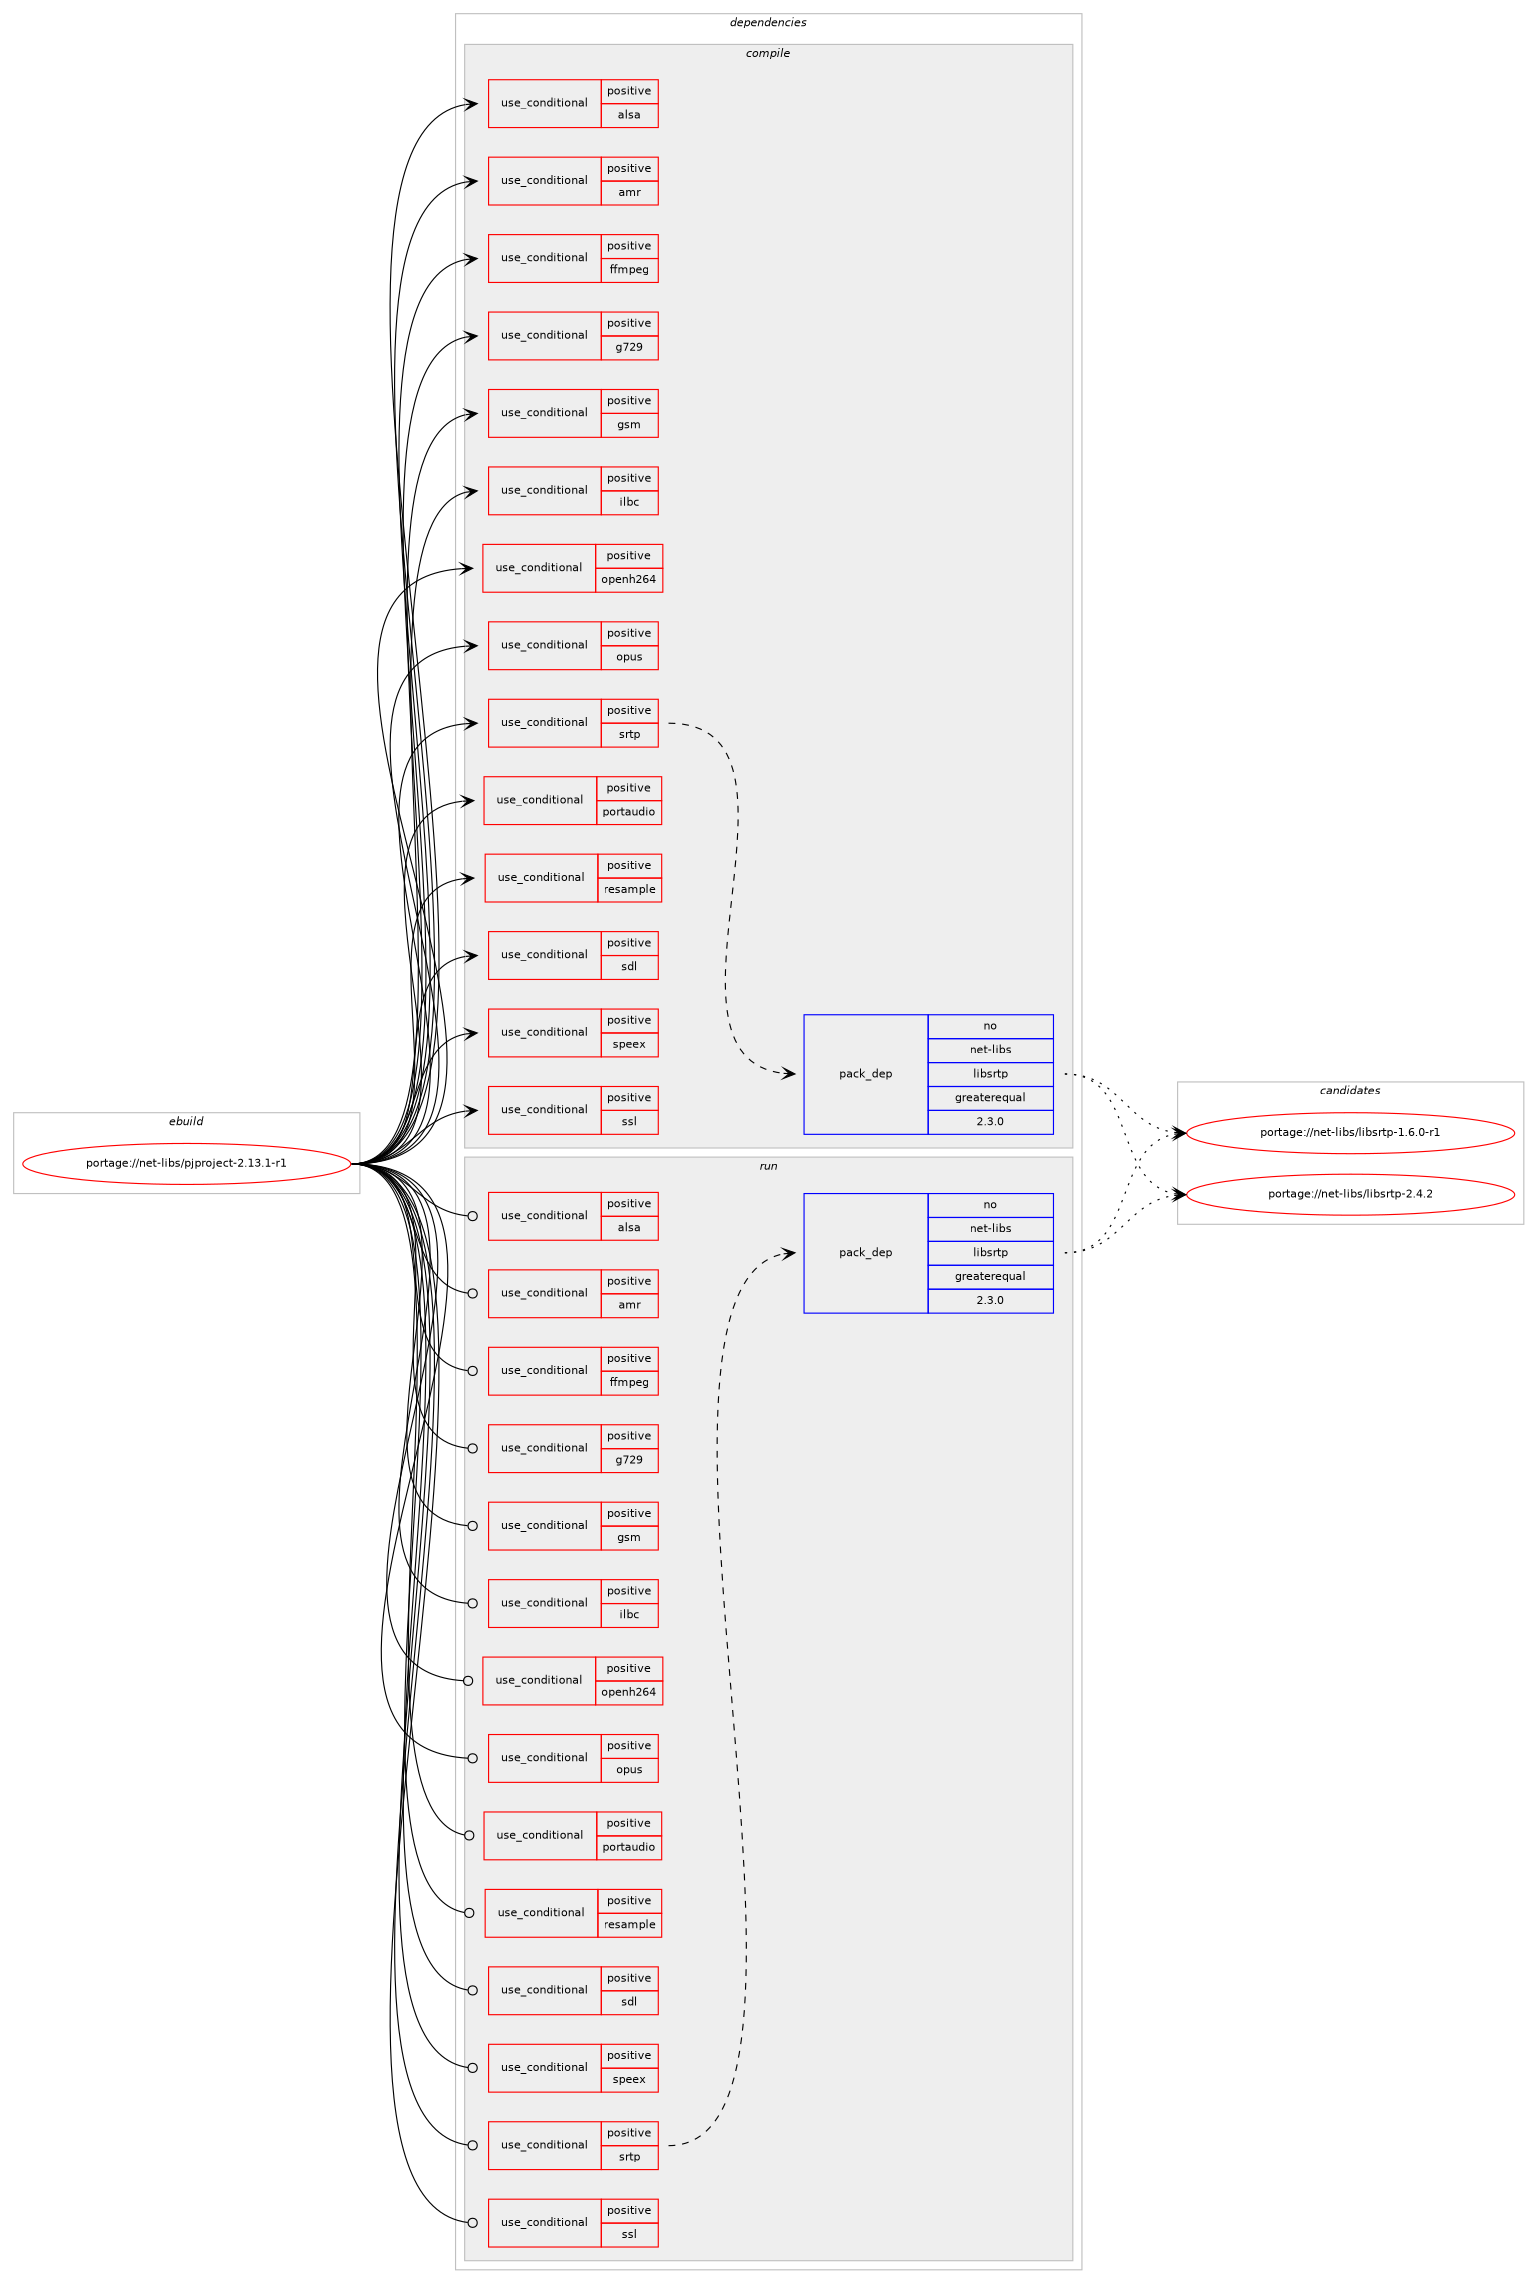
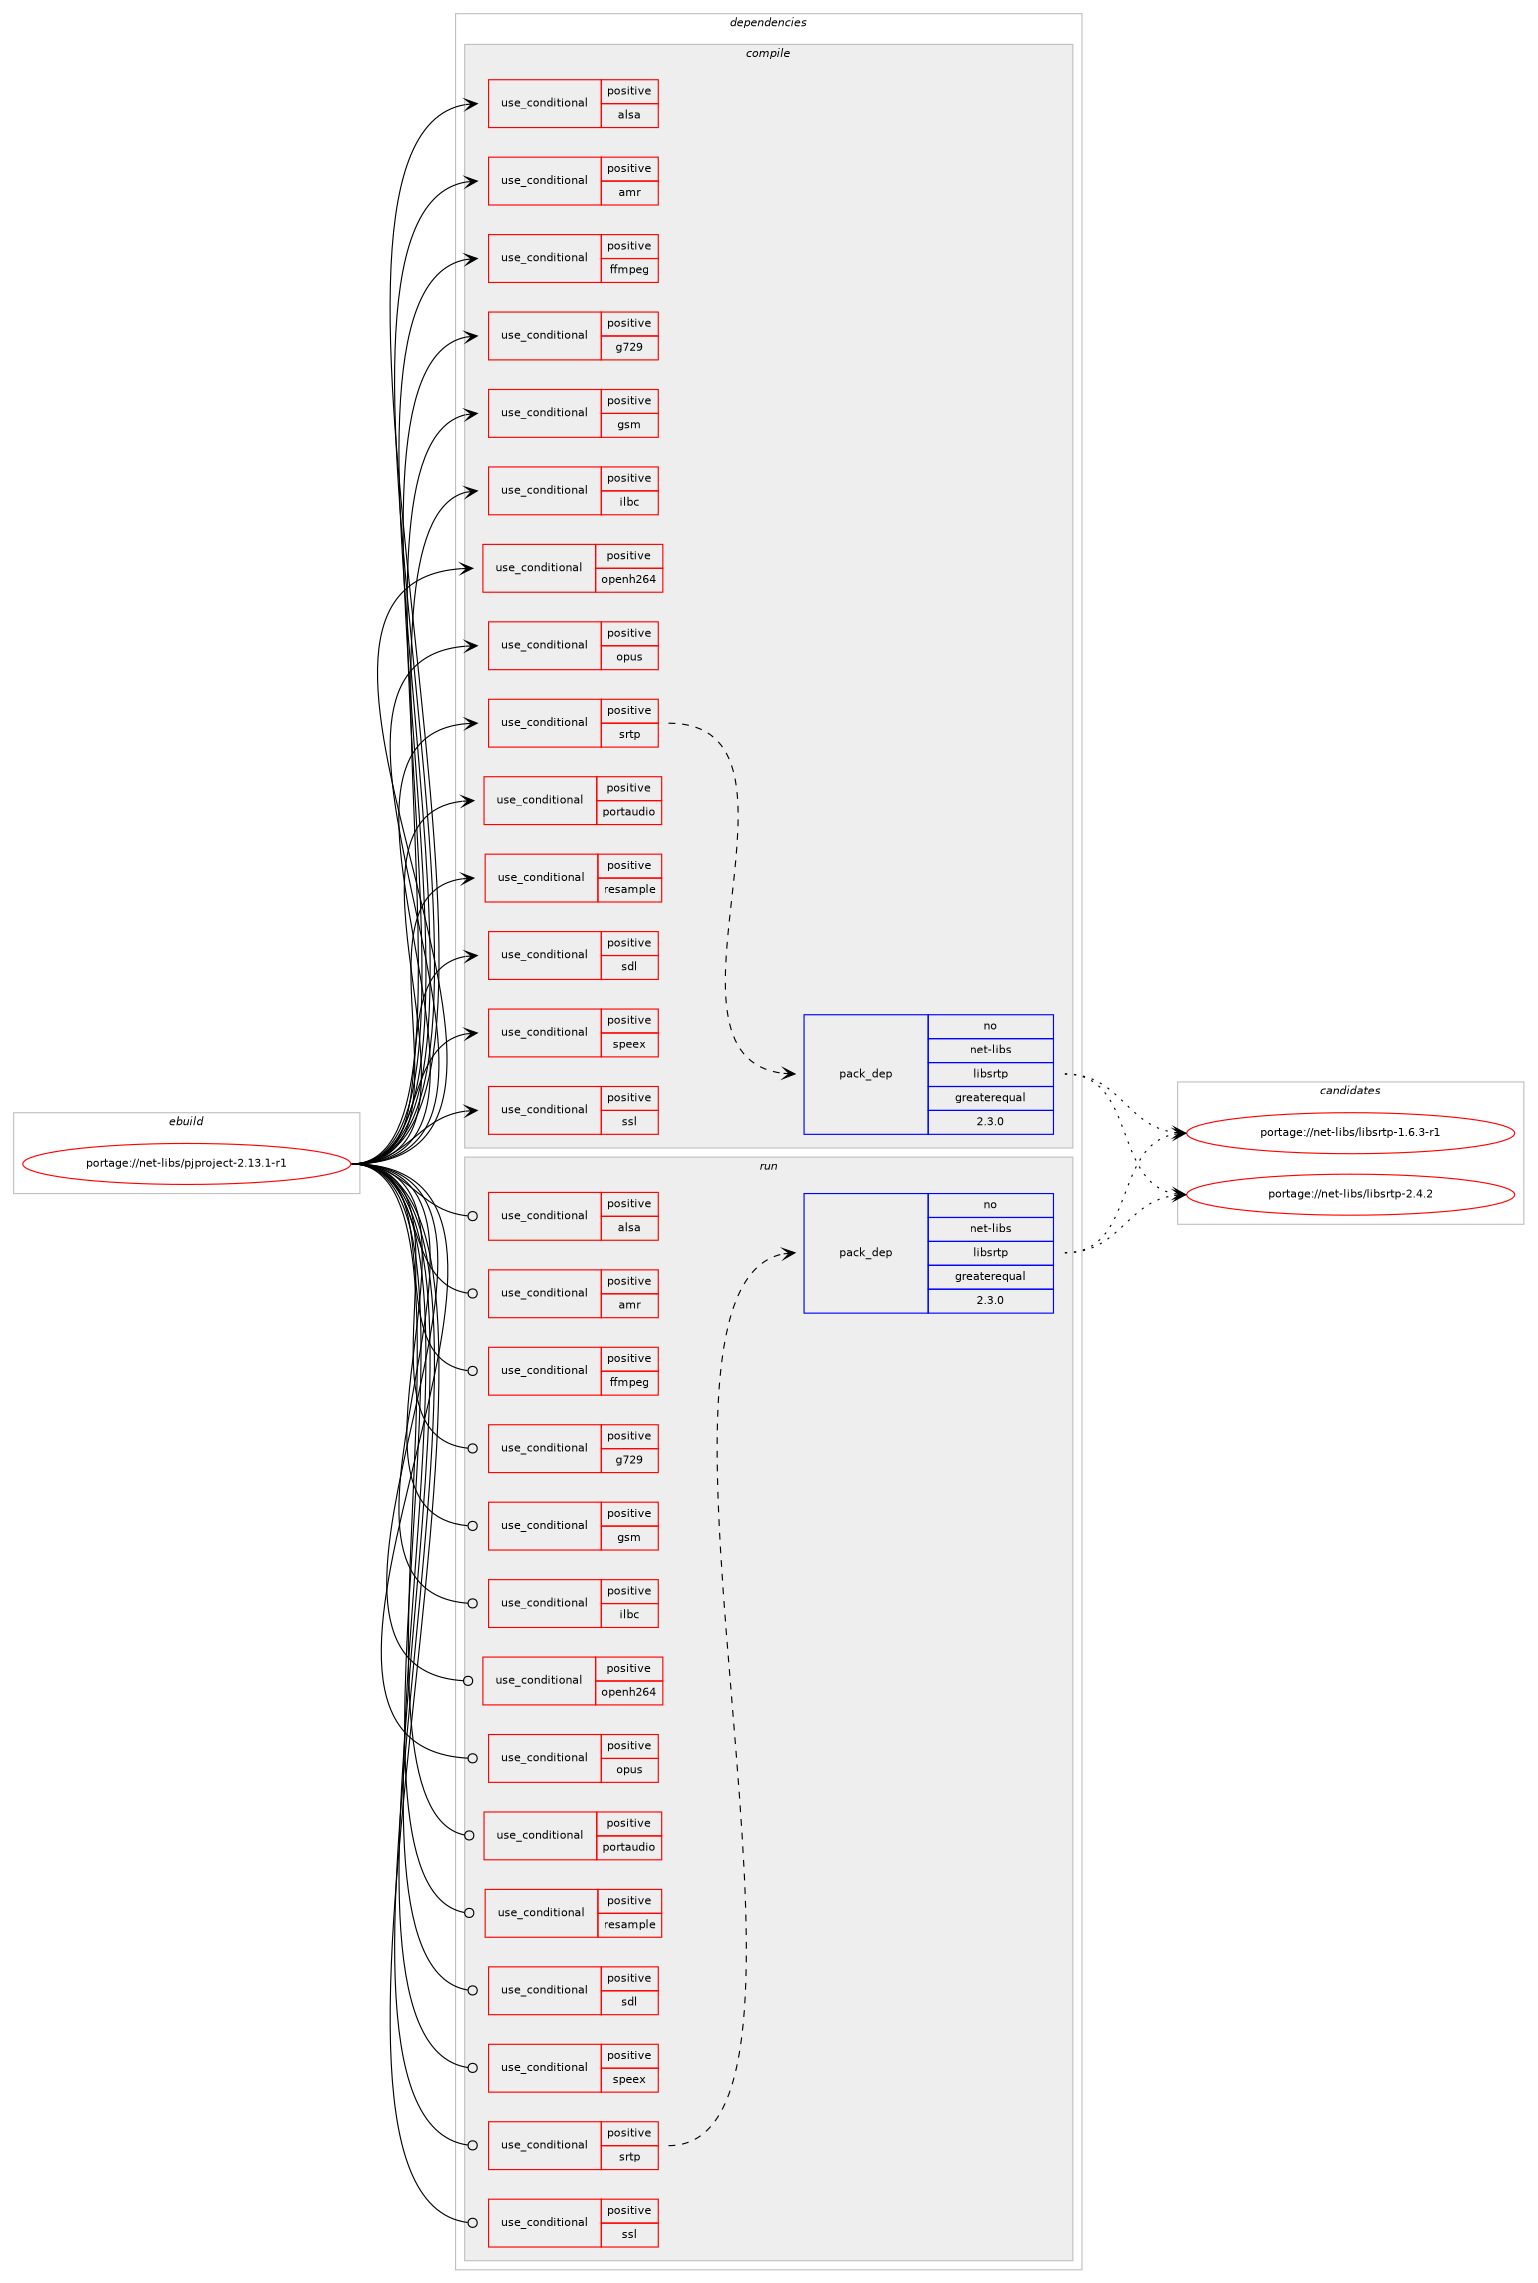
node "portage://net-libs/libsrtp-1.6.0-r1": label "portage://net-libs/libsrtp-1.6.0-r1" -> "portage://net-libs/libsrtp-1.6.3-r1"
